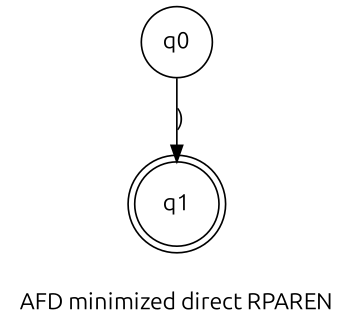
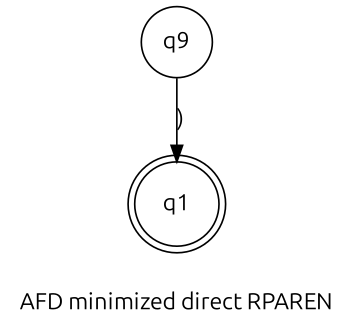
node "q0": label "q0" -> "q9"
